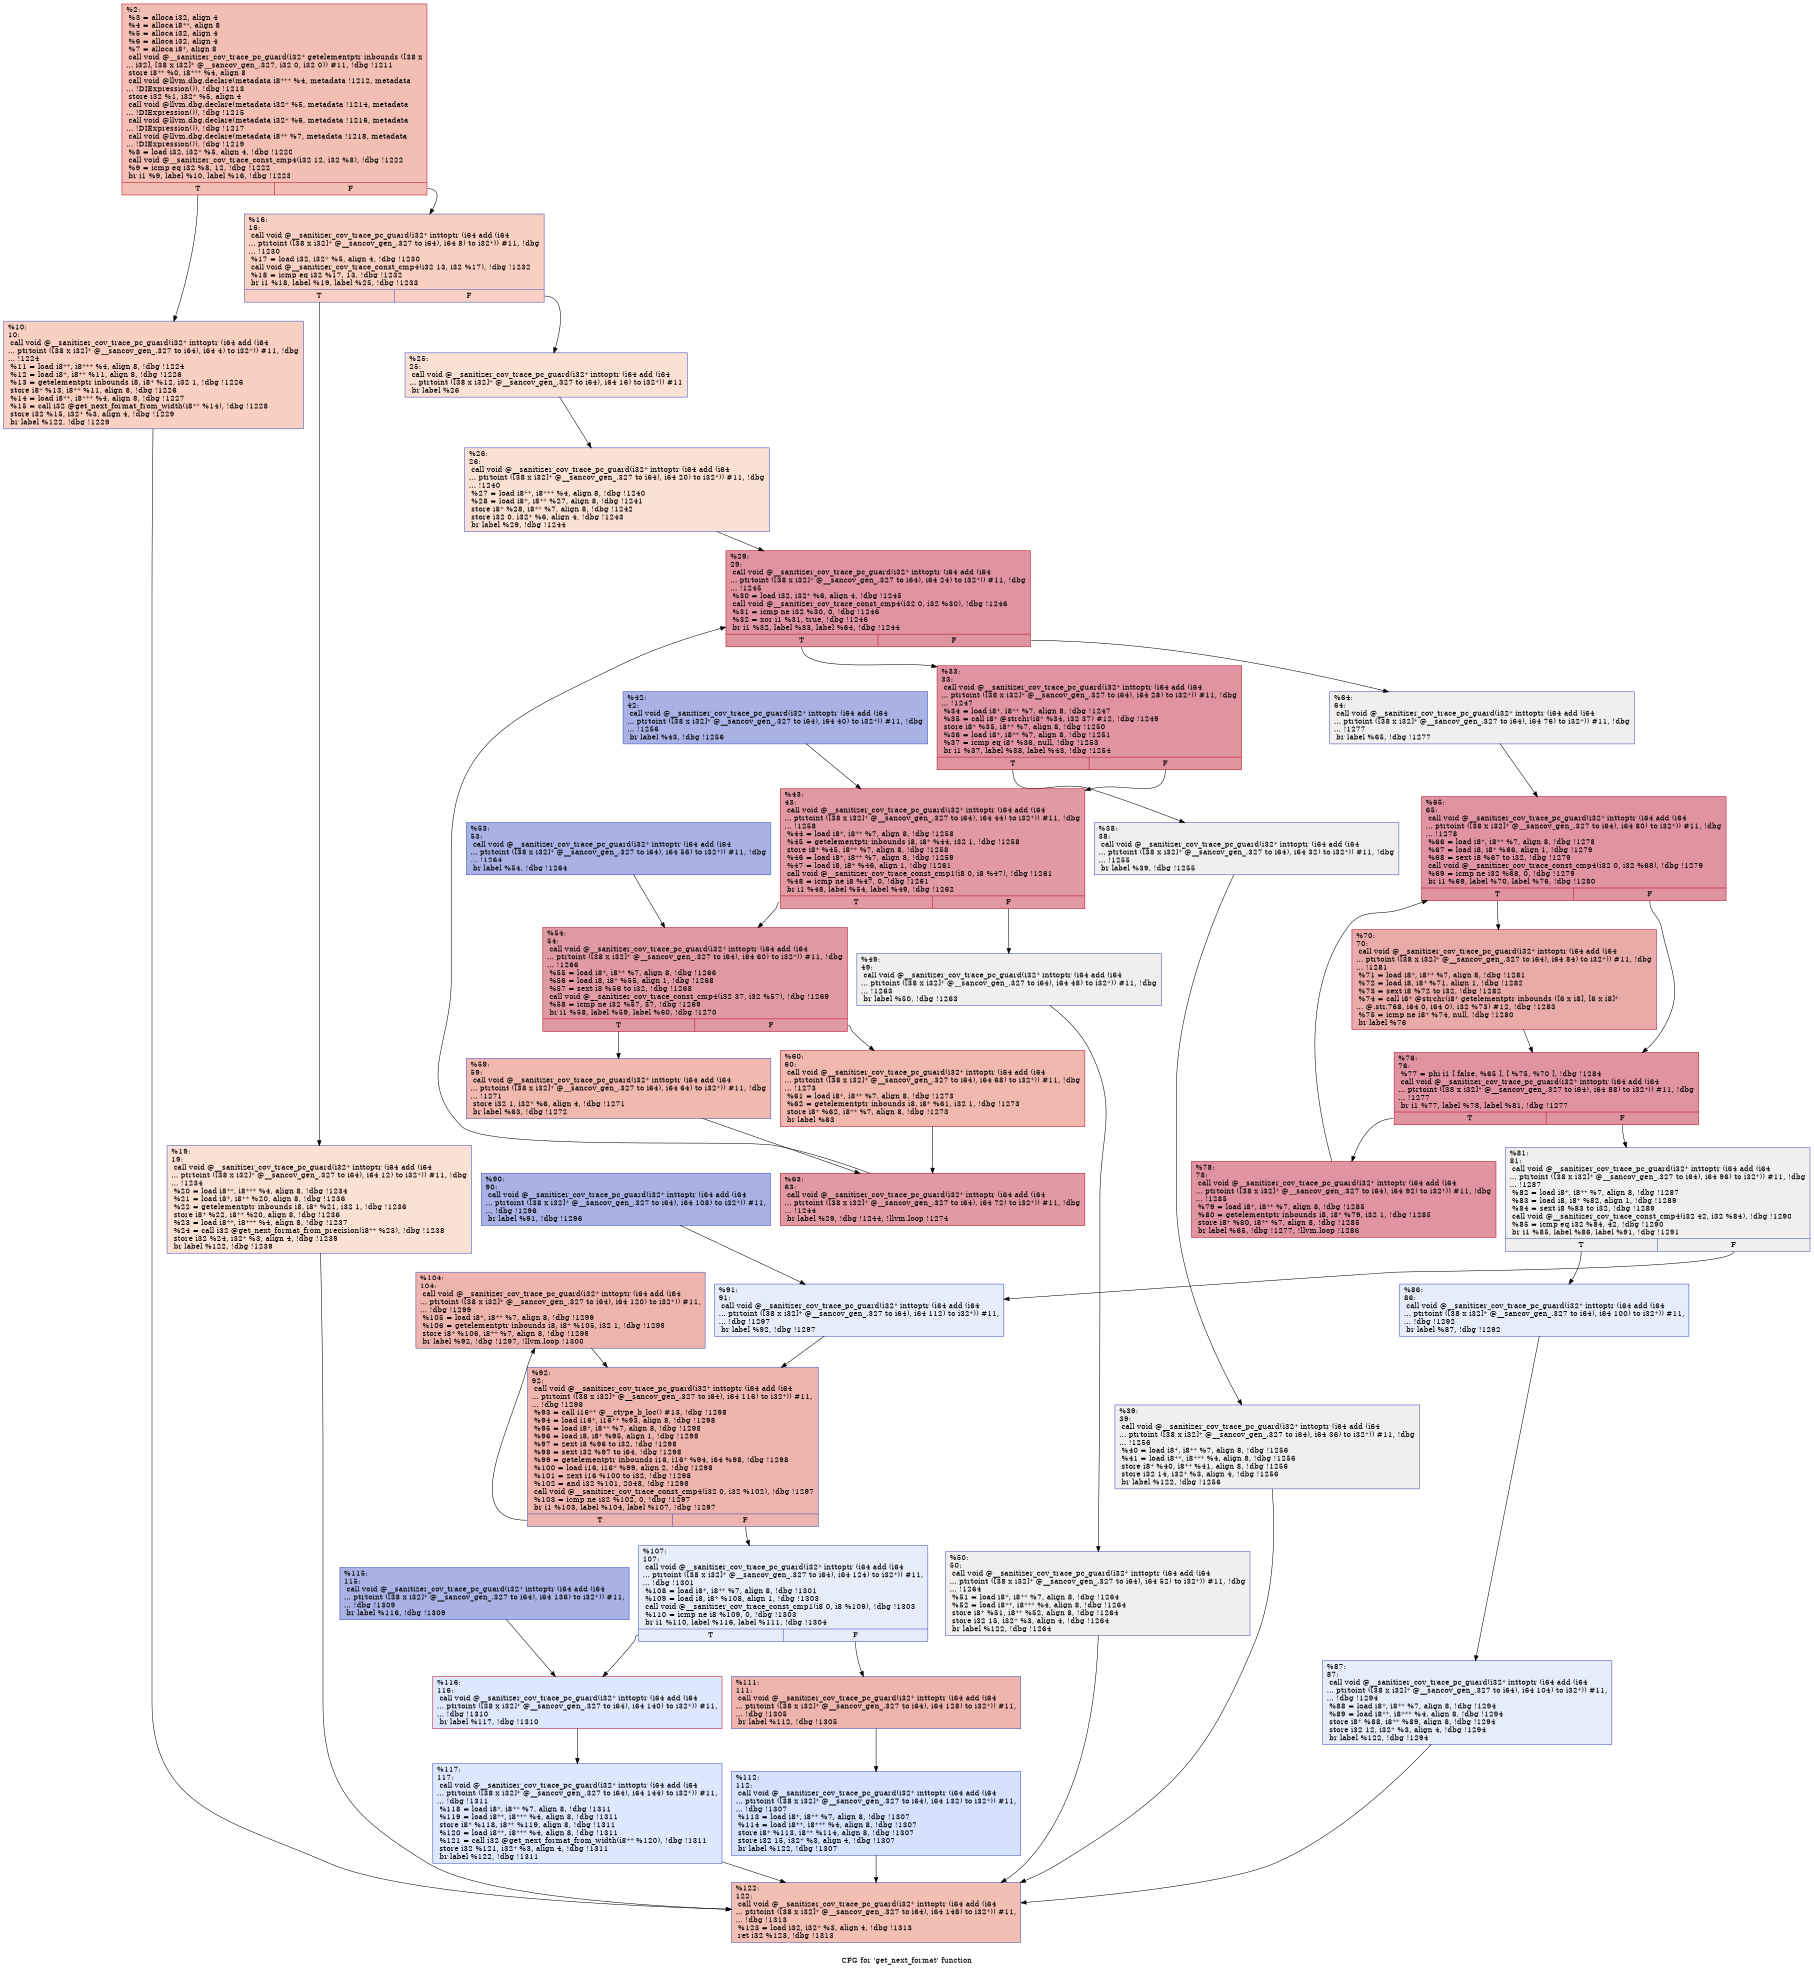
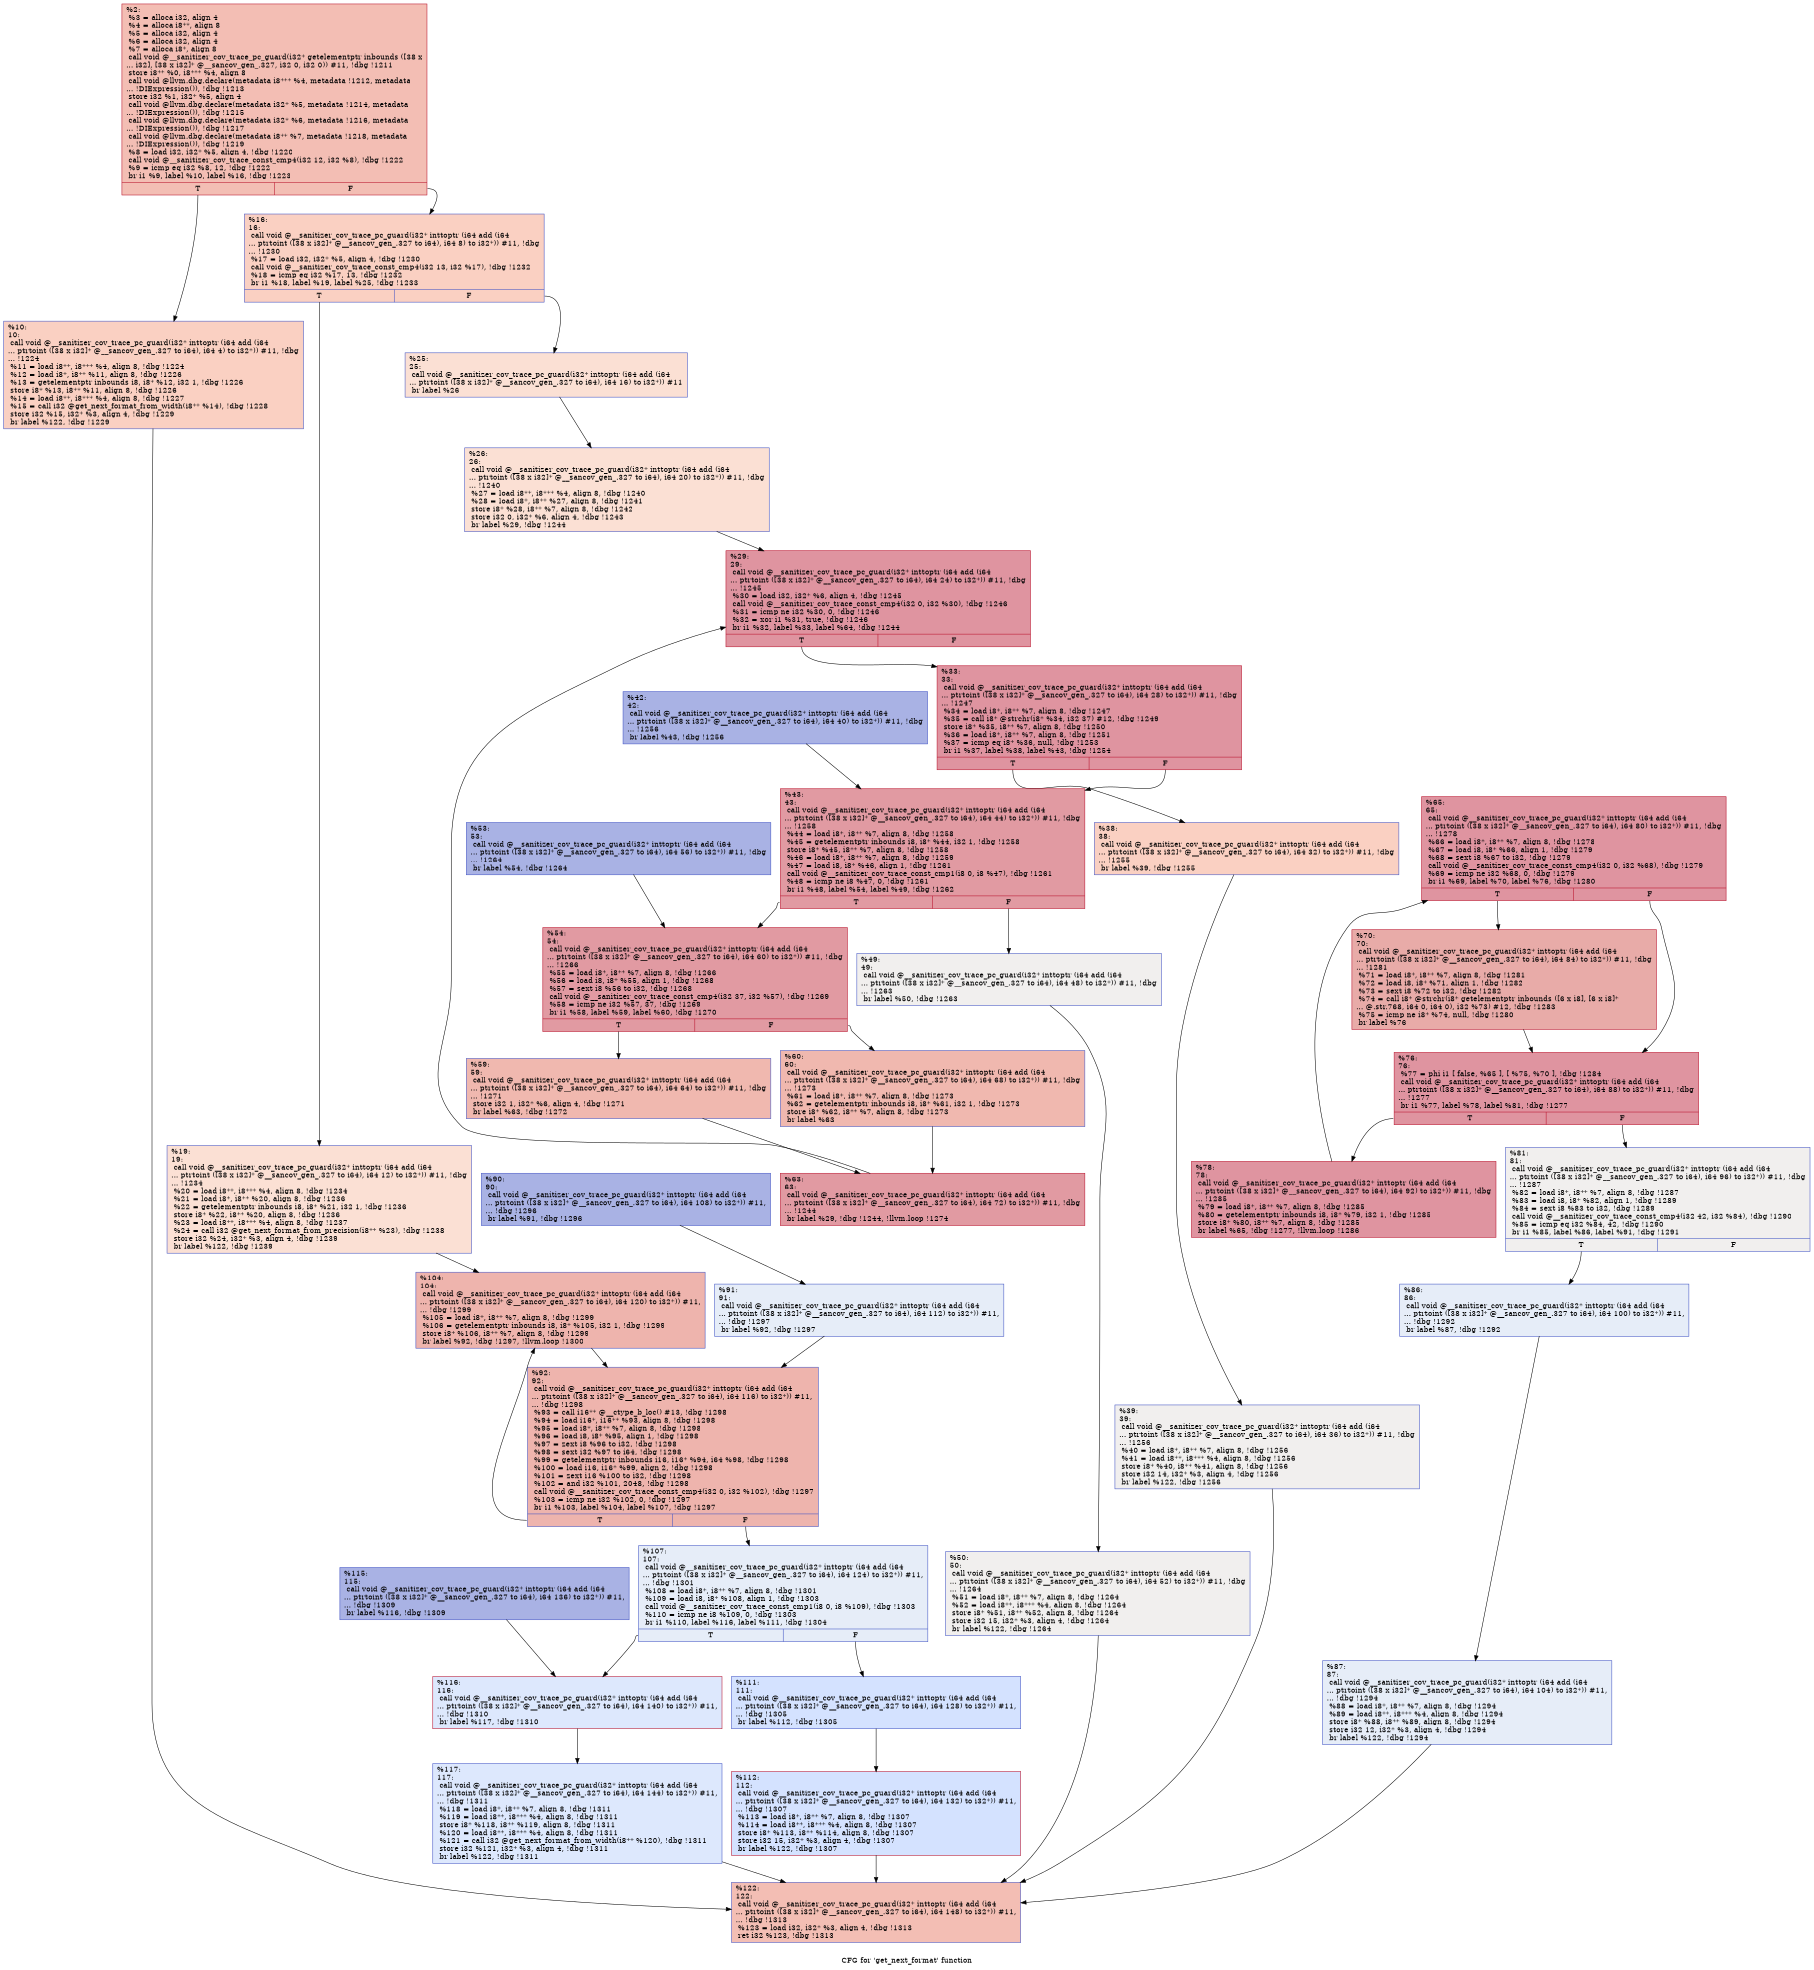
node "%64:": removed
node "%38:": fillcolor #e0dbd870 -> #f3947570
node "%60:": color #b70d28ff -> #3d50c3ff
edge "%81:" -> "%91:": removed
node "%111:": fillcolor #d8564670 -> #9ebeff70
edge "%19:" -> "%122:": now "%19:" -> "%104:"
node "%112:": color #3d50c3ff -> #b70d28ff
